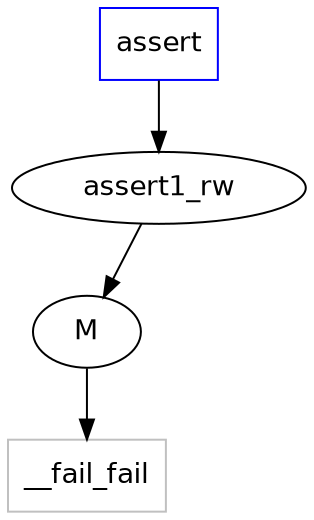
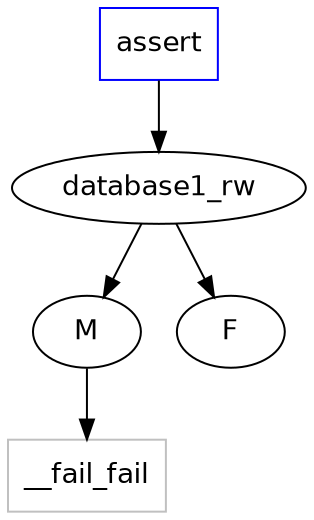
node "assert1_rw": label "assert1_rw" -> "database1_rw"
node "F": added
